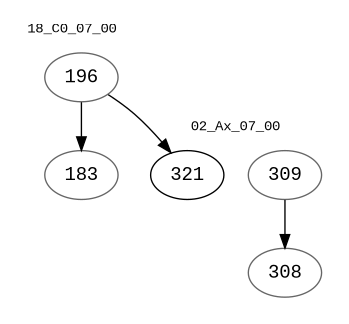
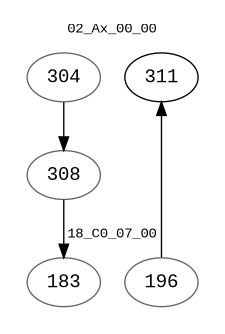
edge "196" -> "183": now "308" -> "183"
cluster "02_Ax_07_00": label "02_Ax_07_00" -> "02_Ax_00_00"
node "321": label "321" -> "311"
node "309": label "309" -> "304"
